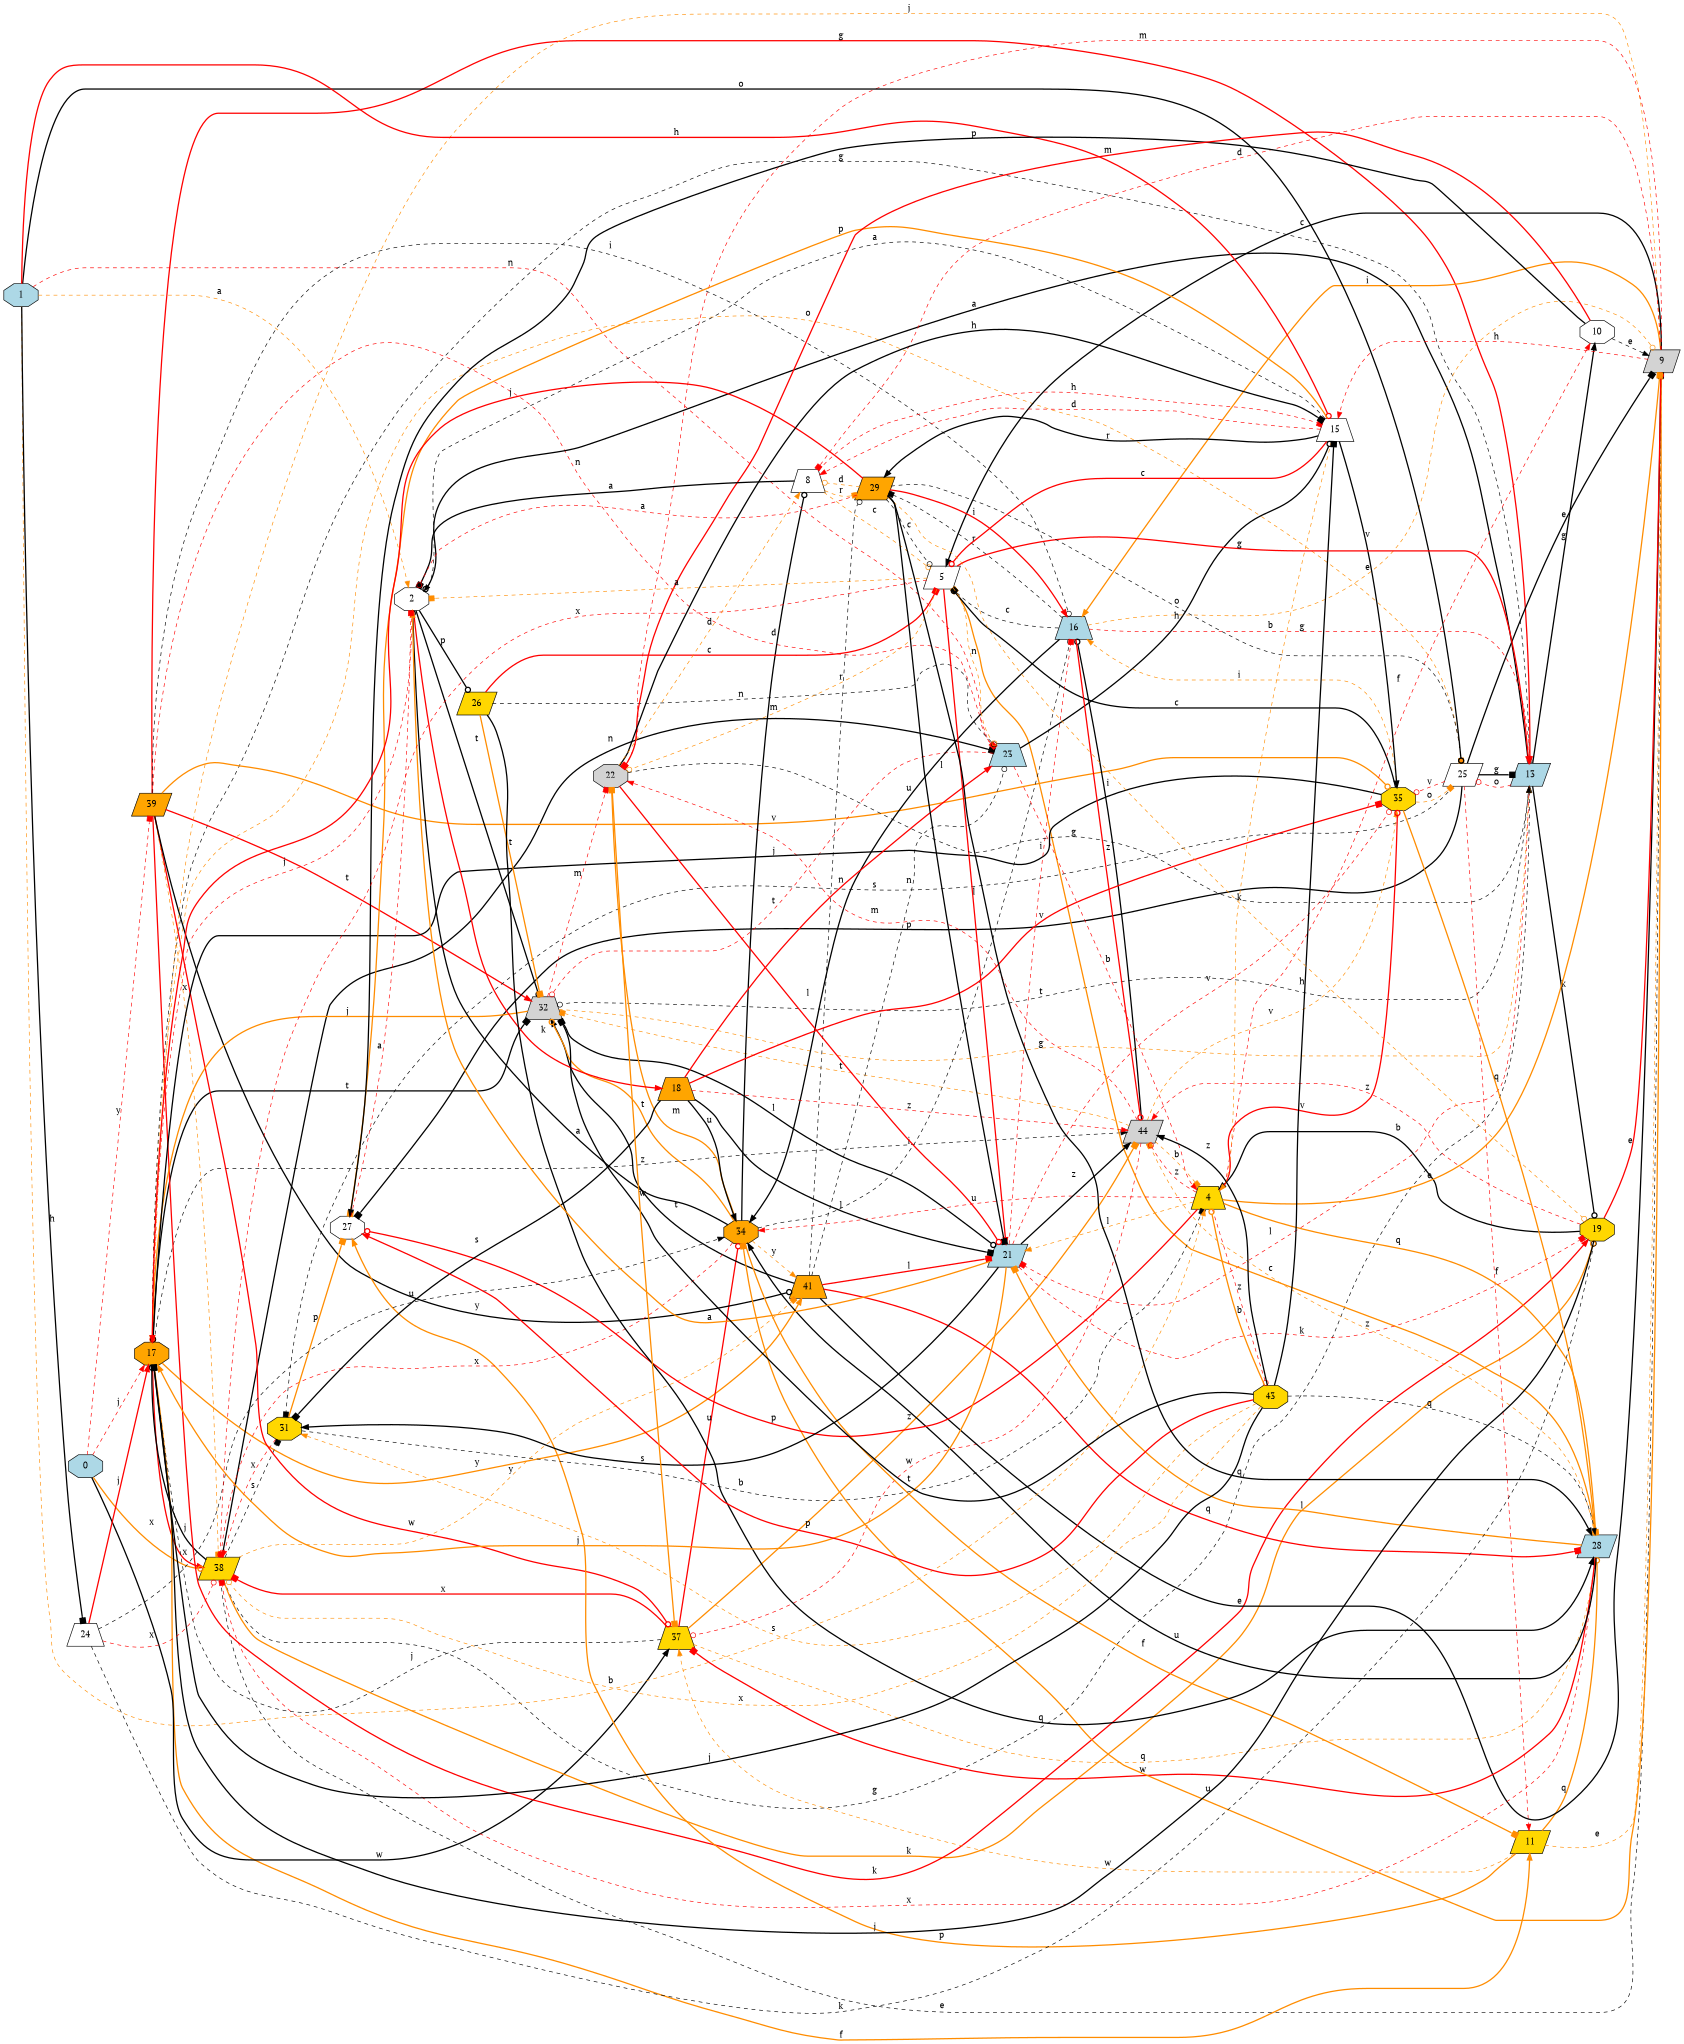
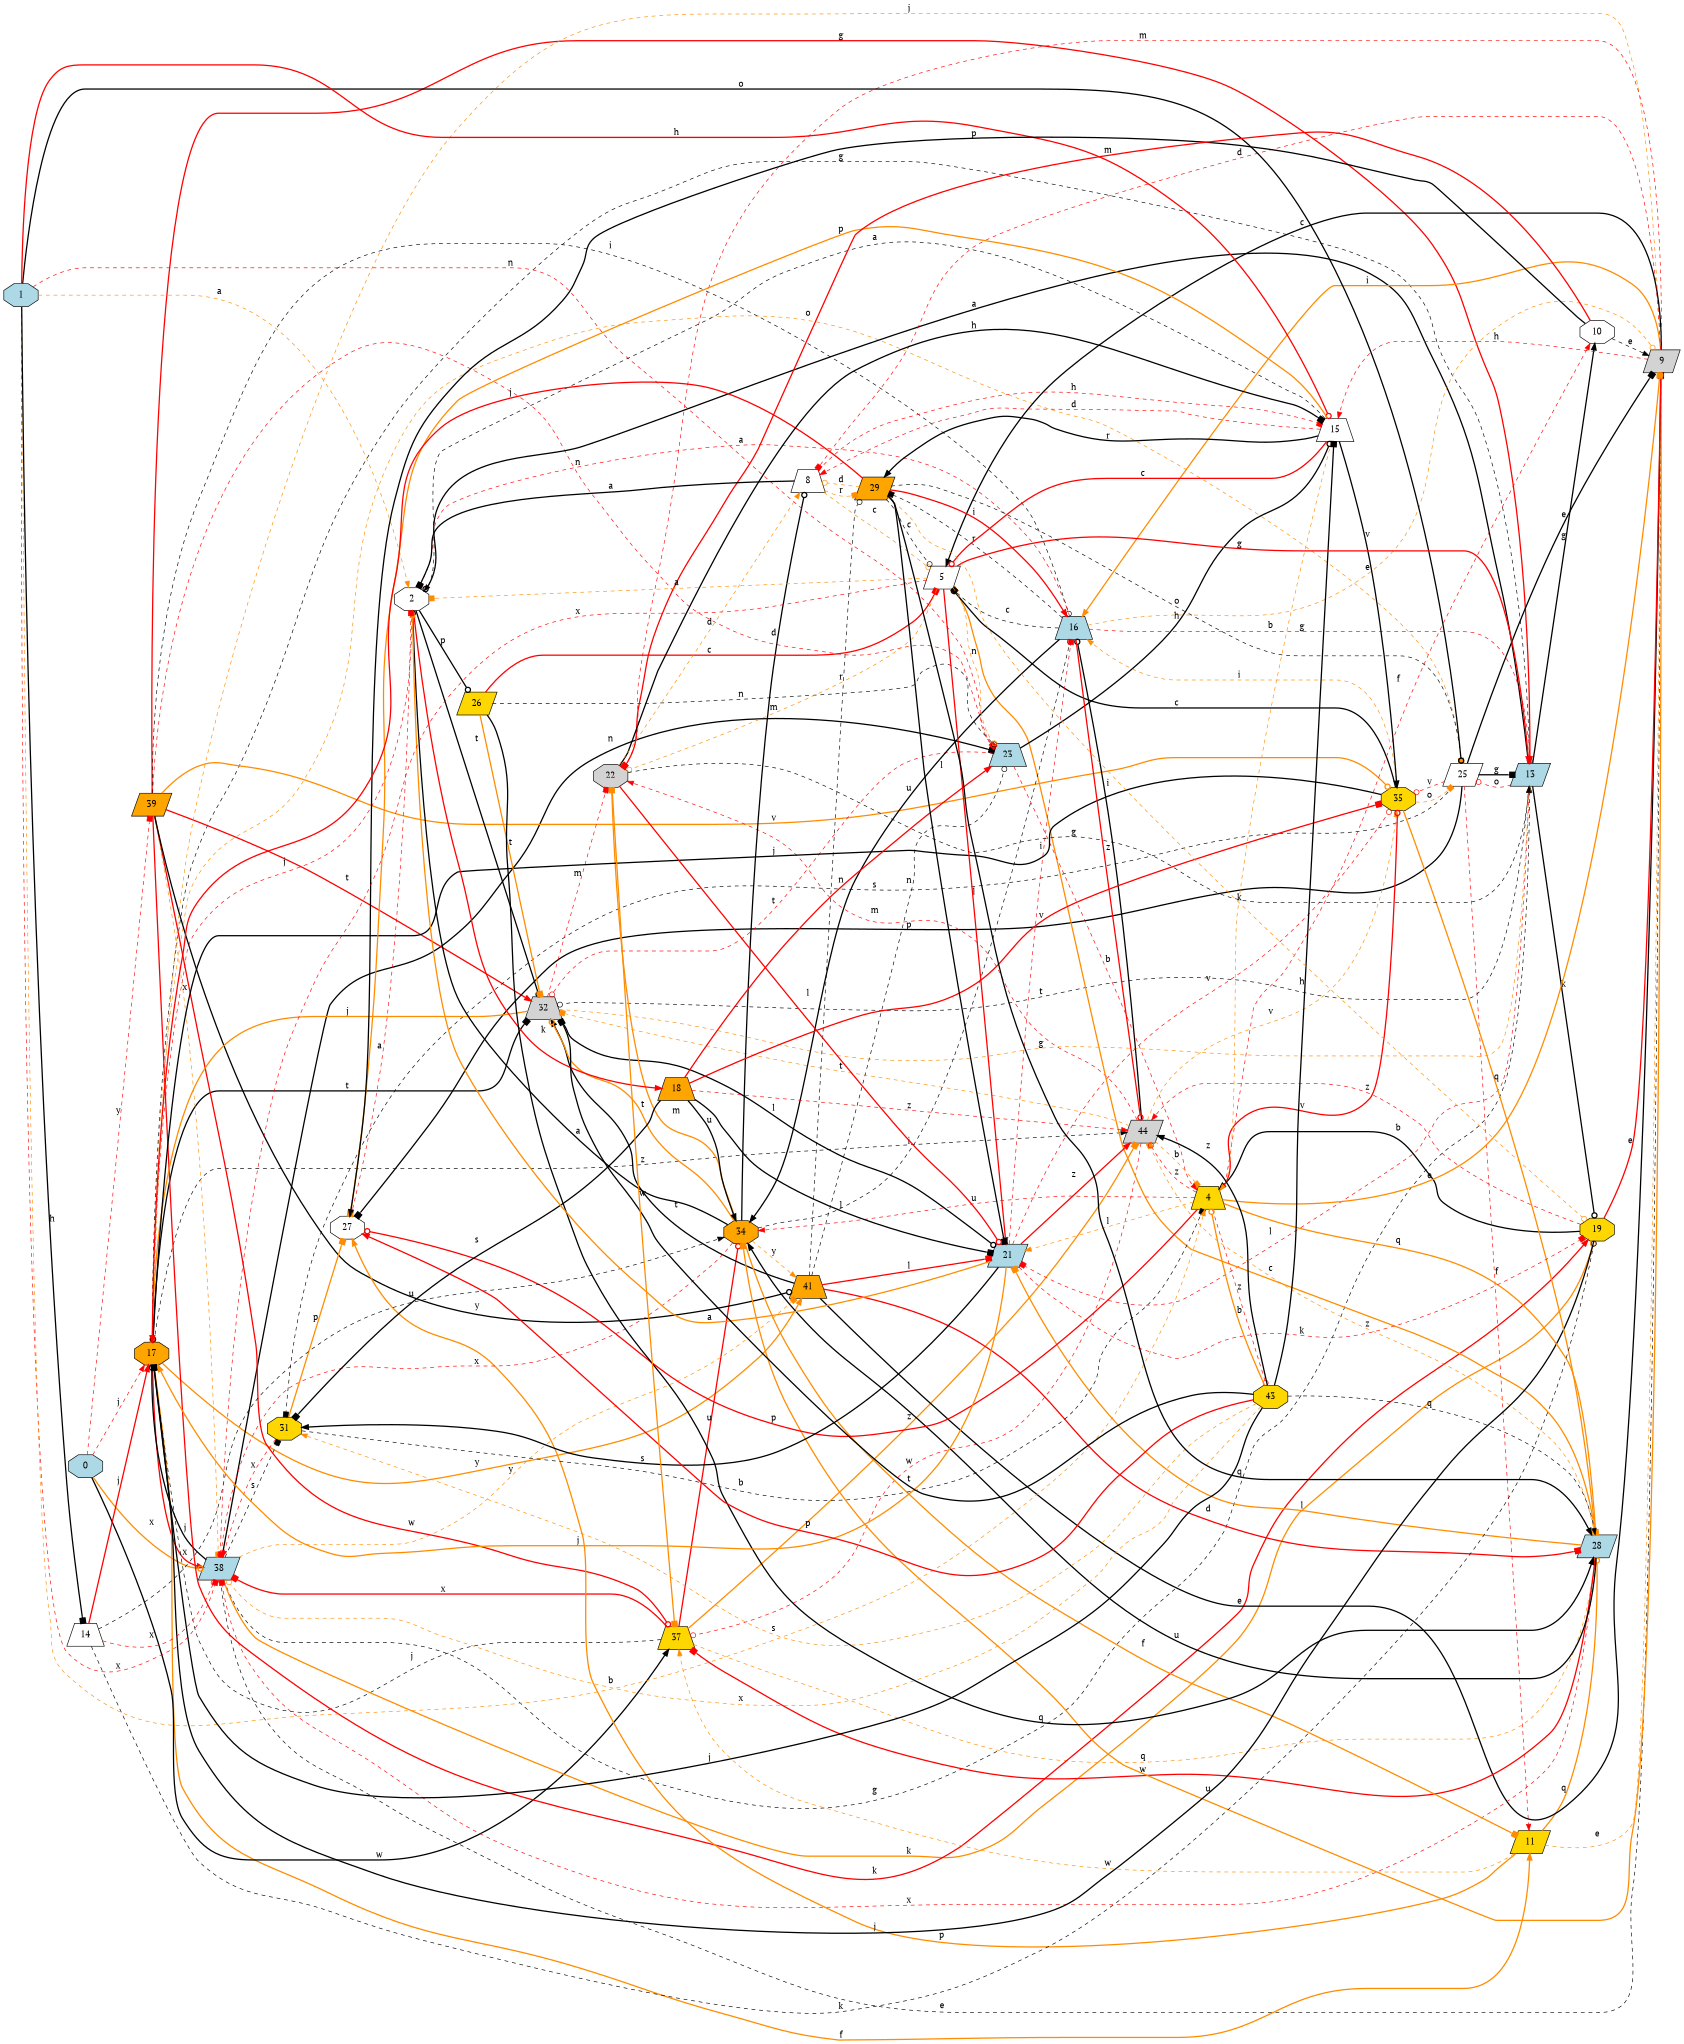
edge "29" -> "2": now "16" -> "2"
edge "1" -> "38": added, label "x"
edge "21" -> "44": color black -> red
edge "41" -> "28": label "q" -> "d"
node "38": fillcolor gold -> lightblue
node "24": label "24" -> "14"
